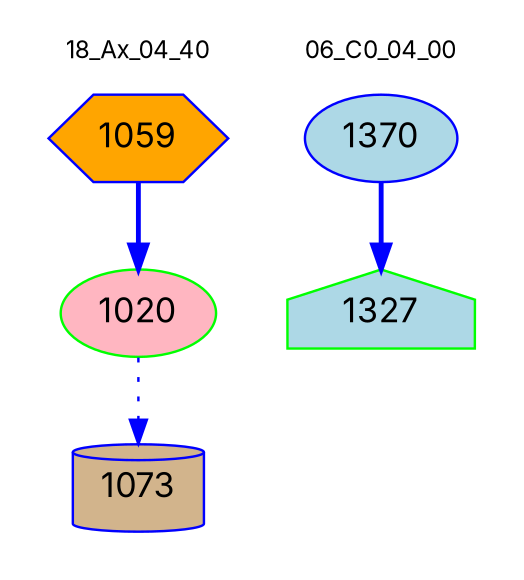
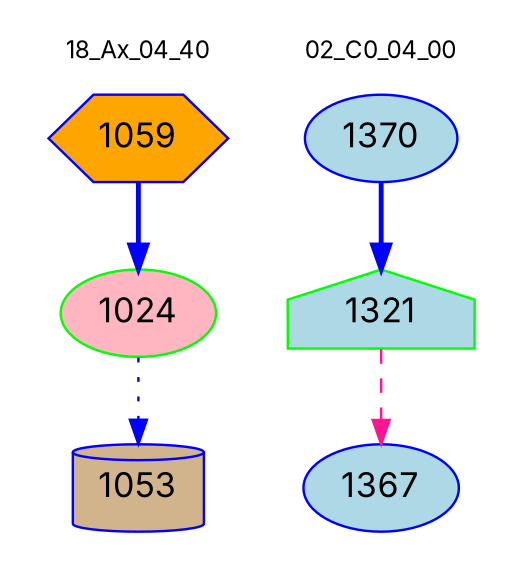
cluster "06_C0_04_00": label "06_C0_04_00" -> "02_C0_04_00"
node "1020": label "1020" -> "1024"
node "1327": label "1327" -> "1321"
node "1073": label "1073" -> "1053"
node "1367": added
